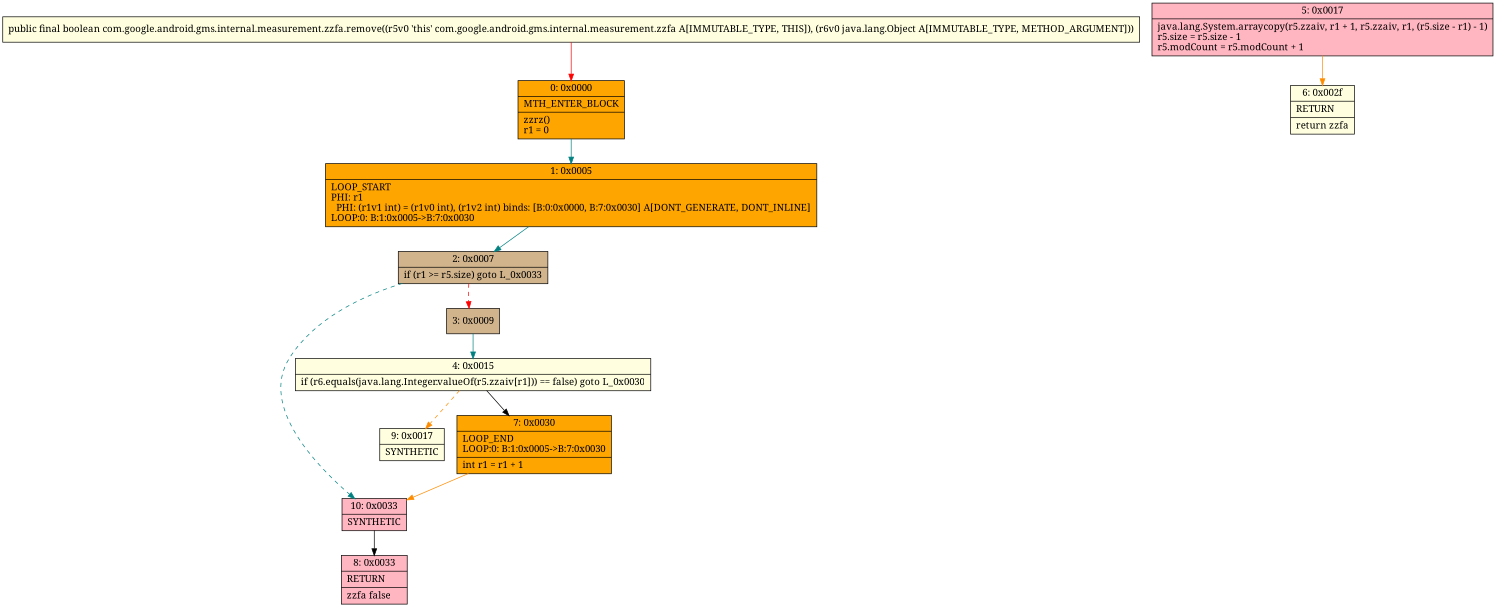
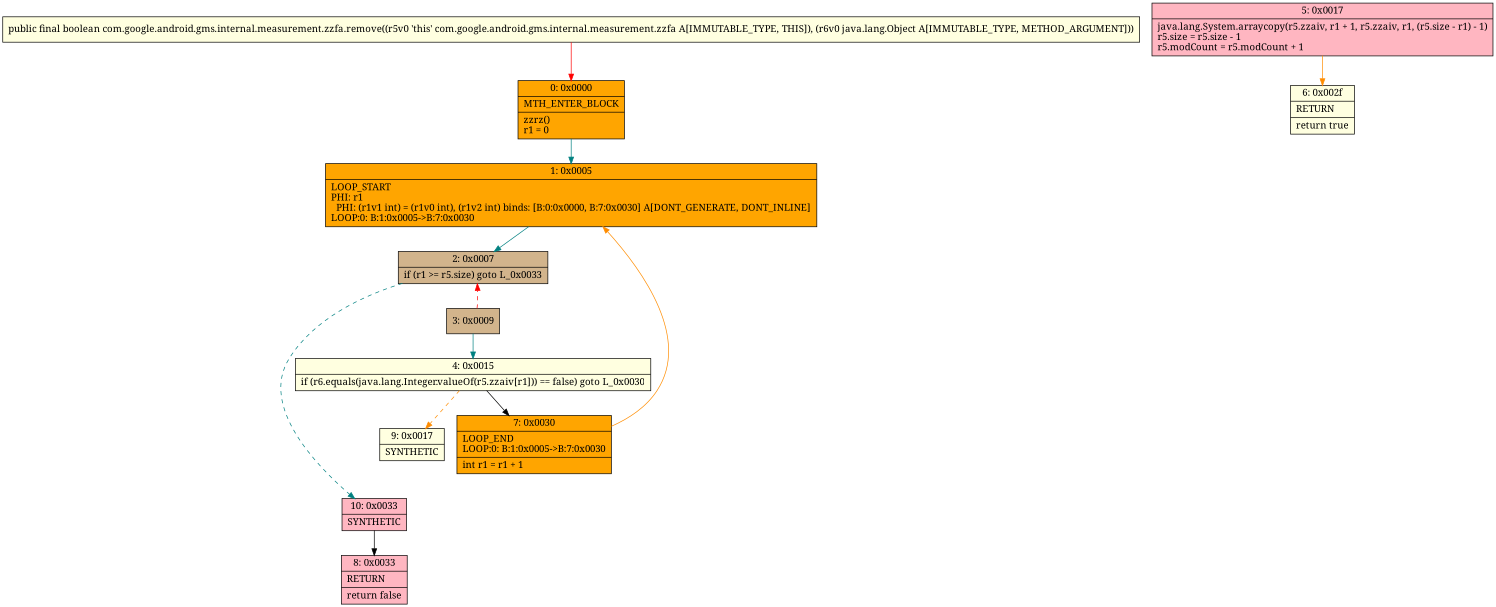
node "6: 0x002f": text "return zzfa" -> "return true"
edge "2: 0x0007" -> "3: 0x0009": reversed
edge "7: 0x0030" -> "10: 0x0033": now "7: 0x0030" -> "1: 0x0005"
node "8: 0x0033": text "zzfa false" -> "return false"
